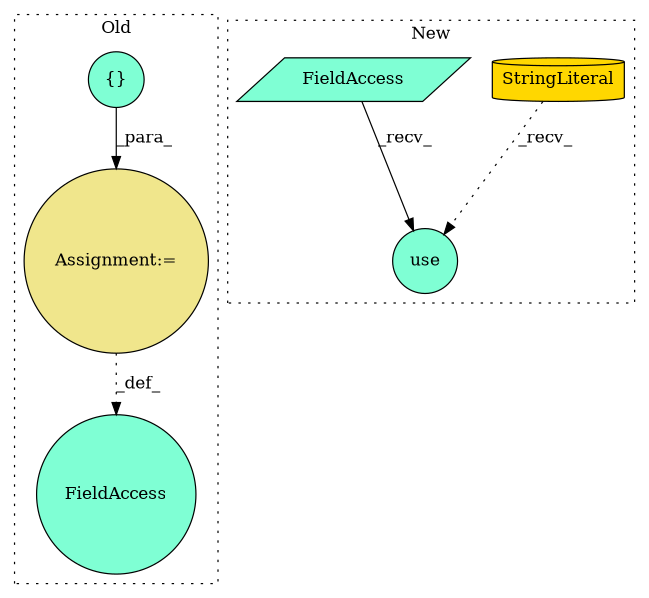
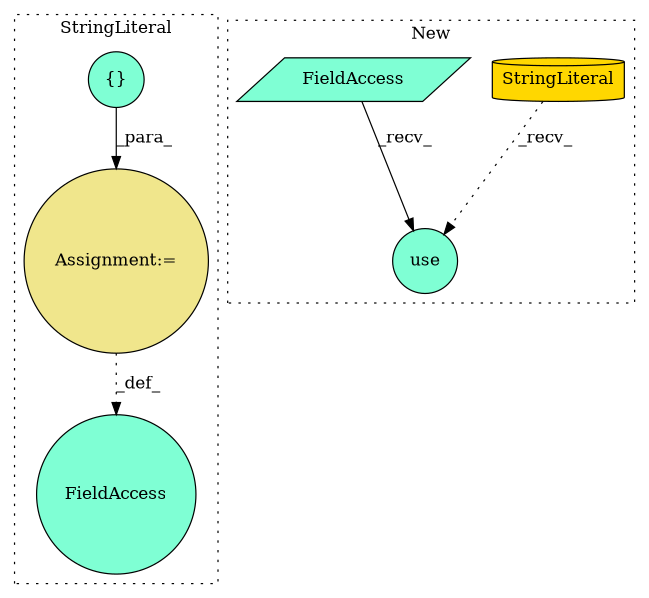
cluster "Old": label "Old" -> "StringLiteral"
